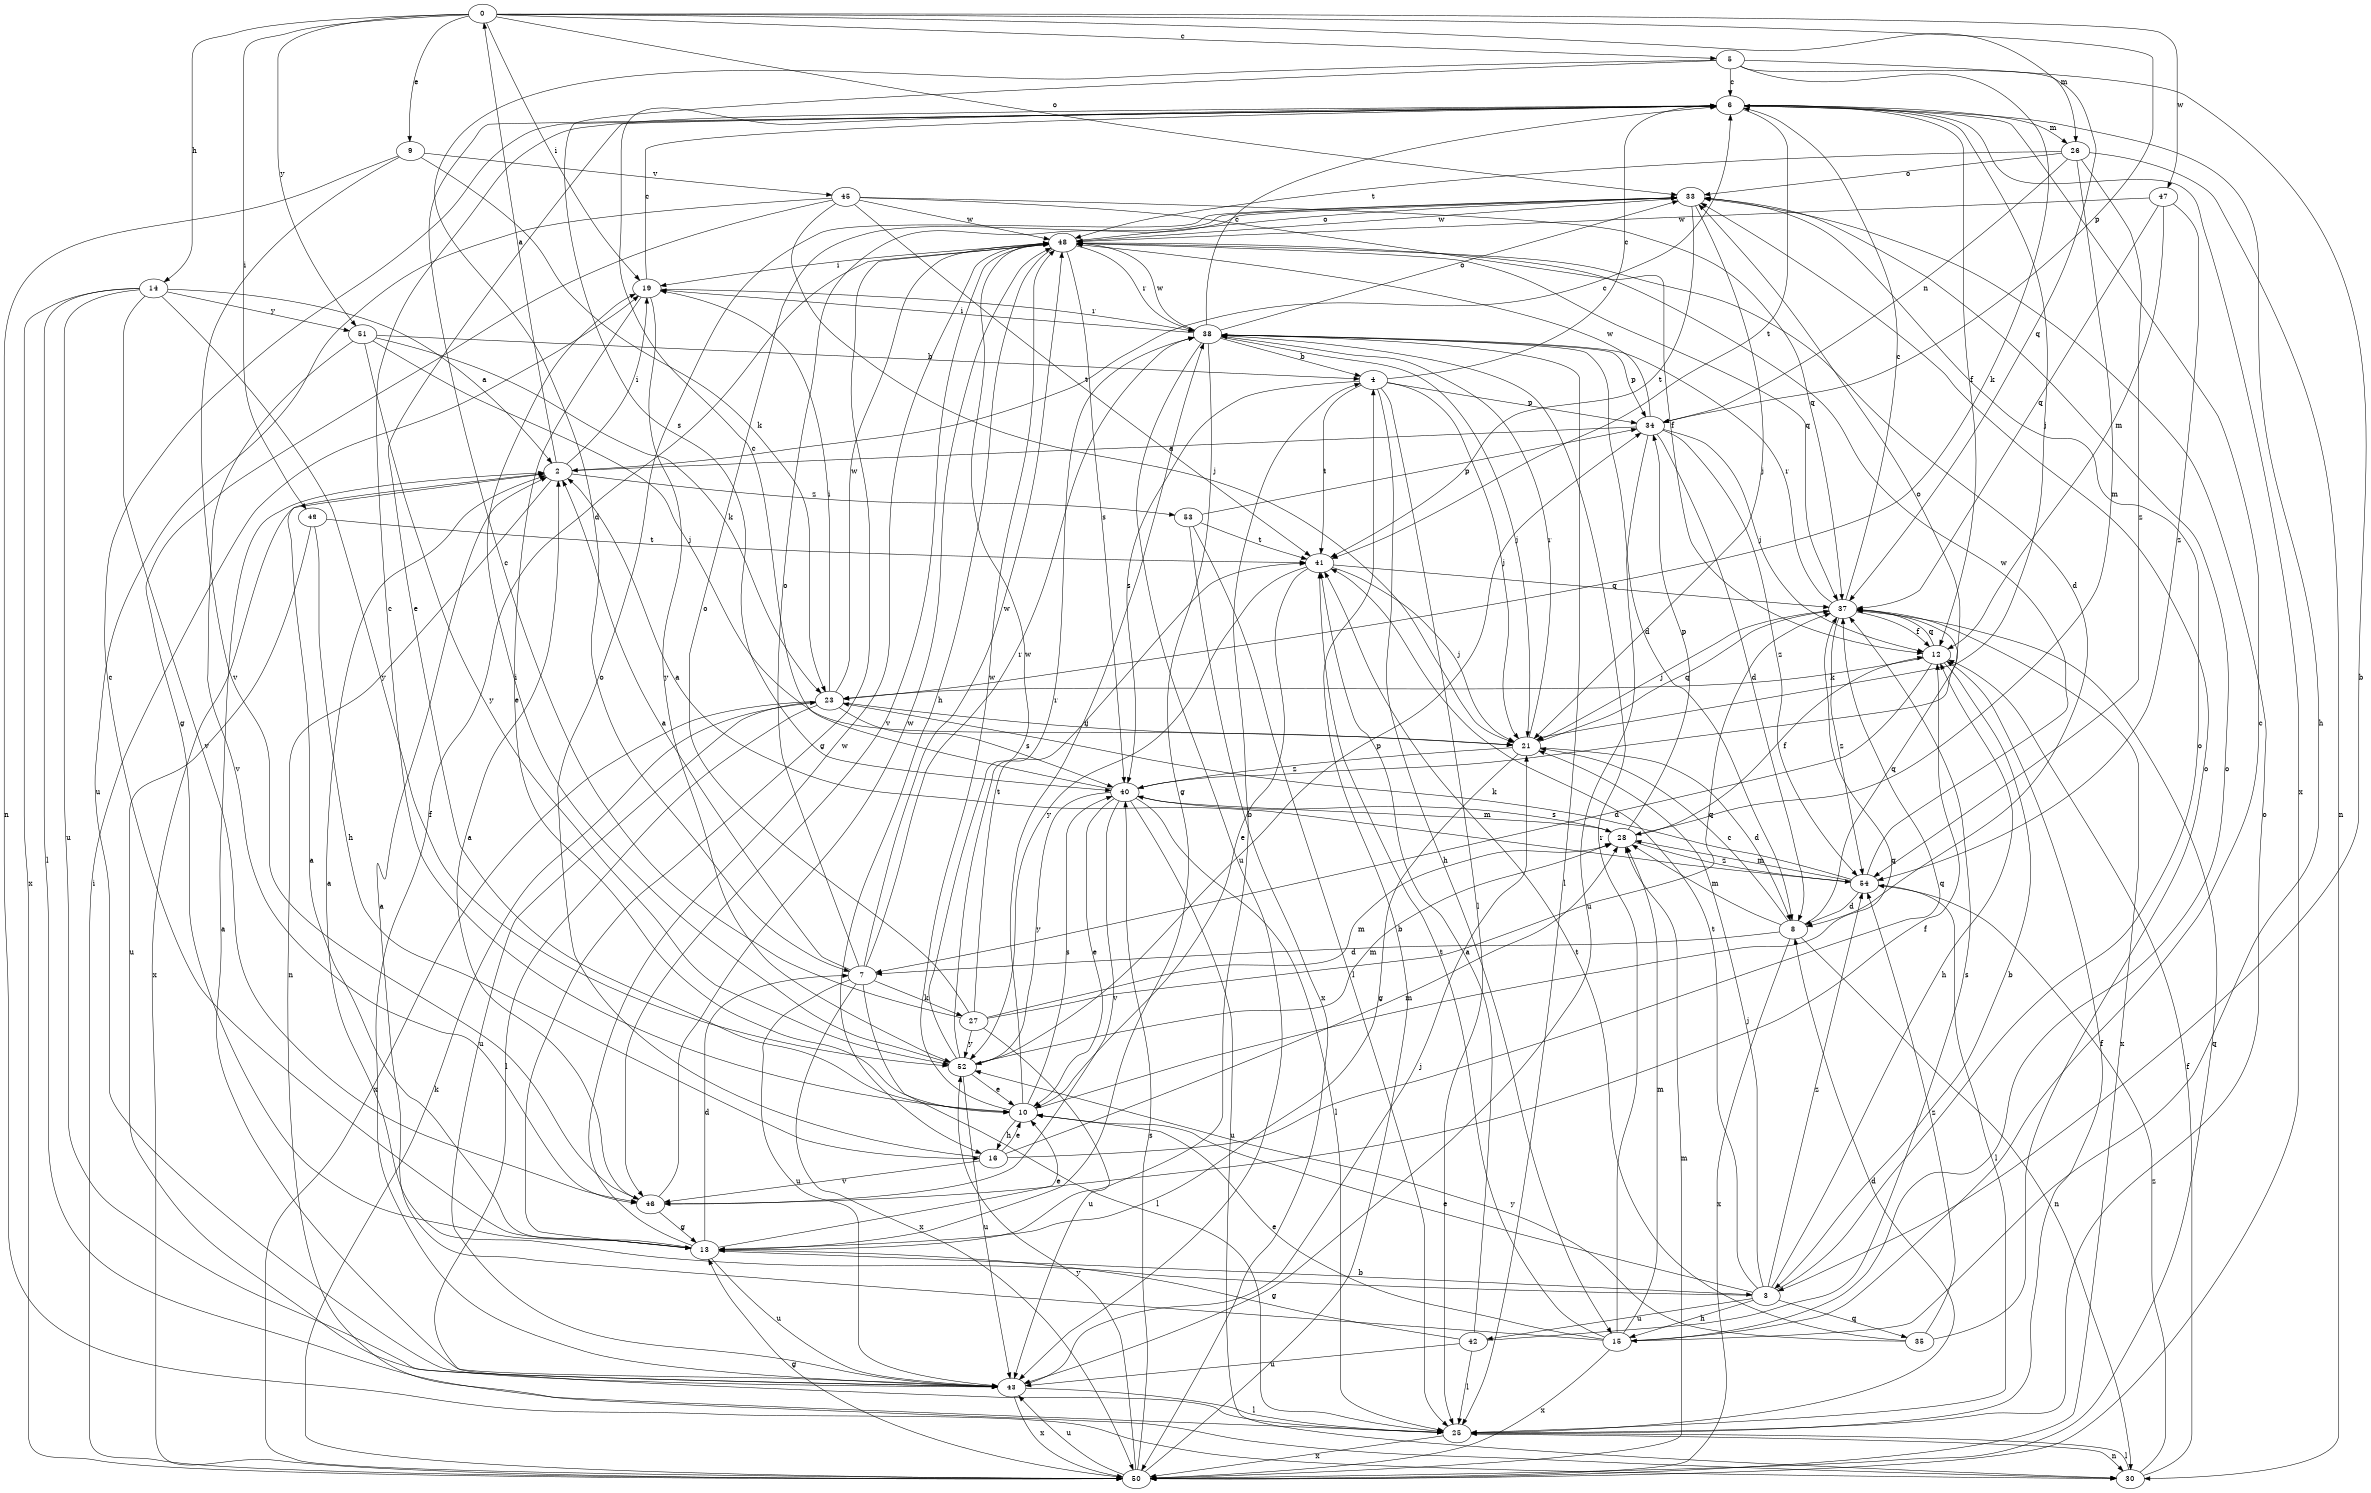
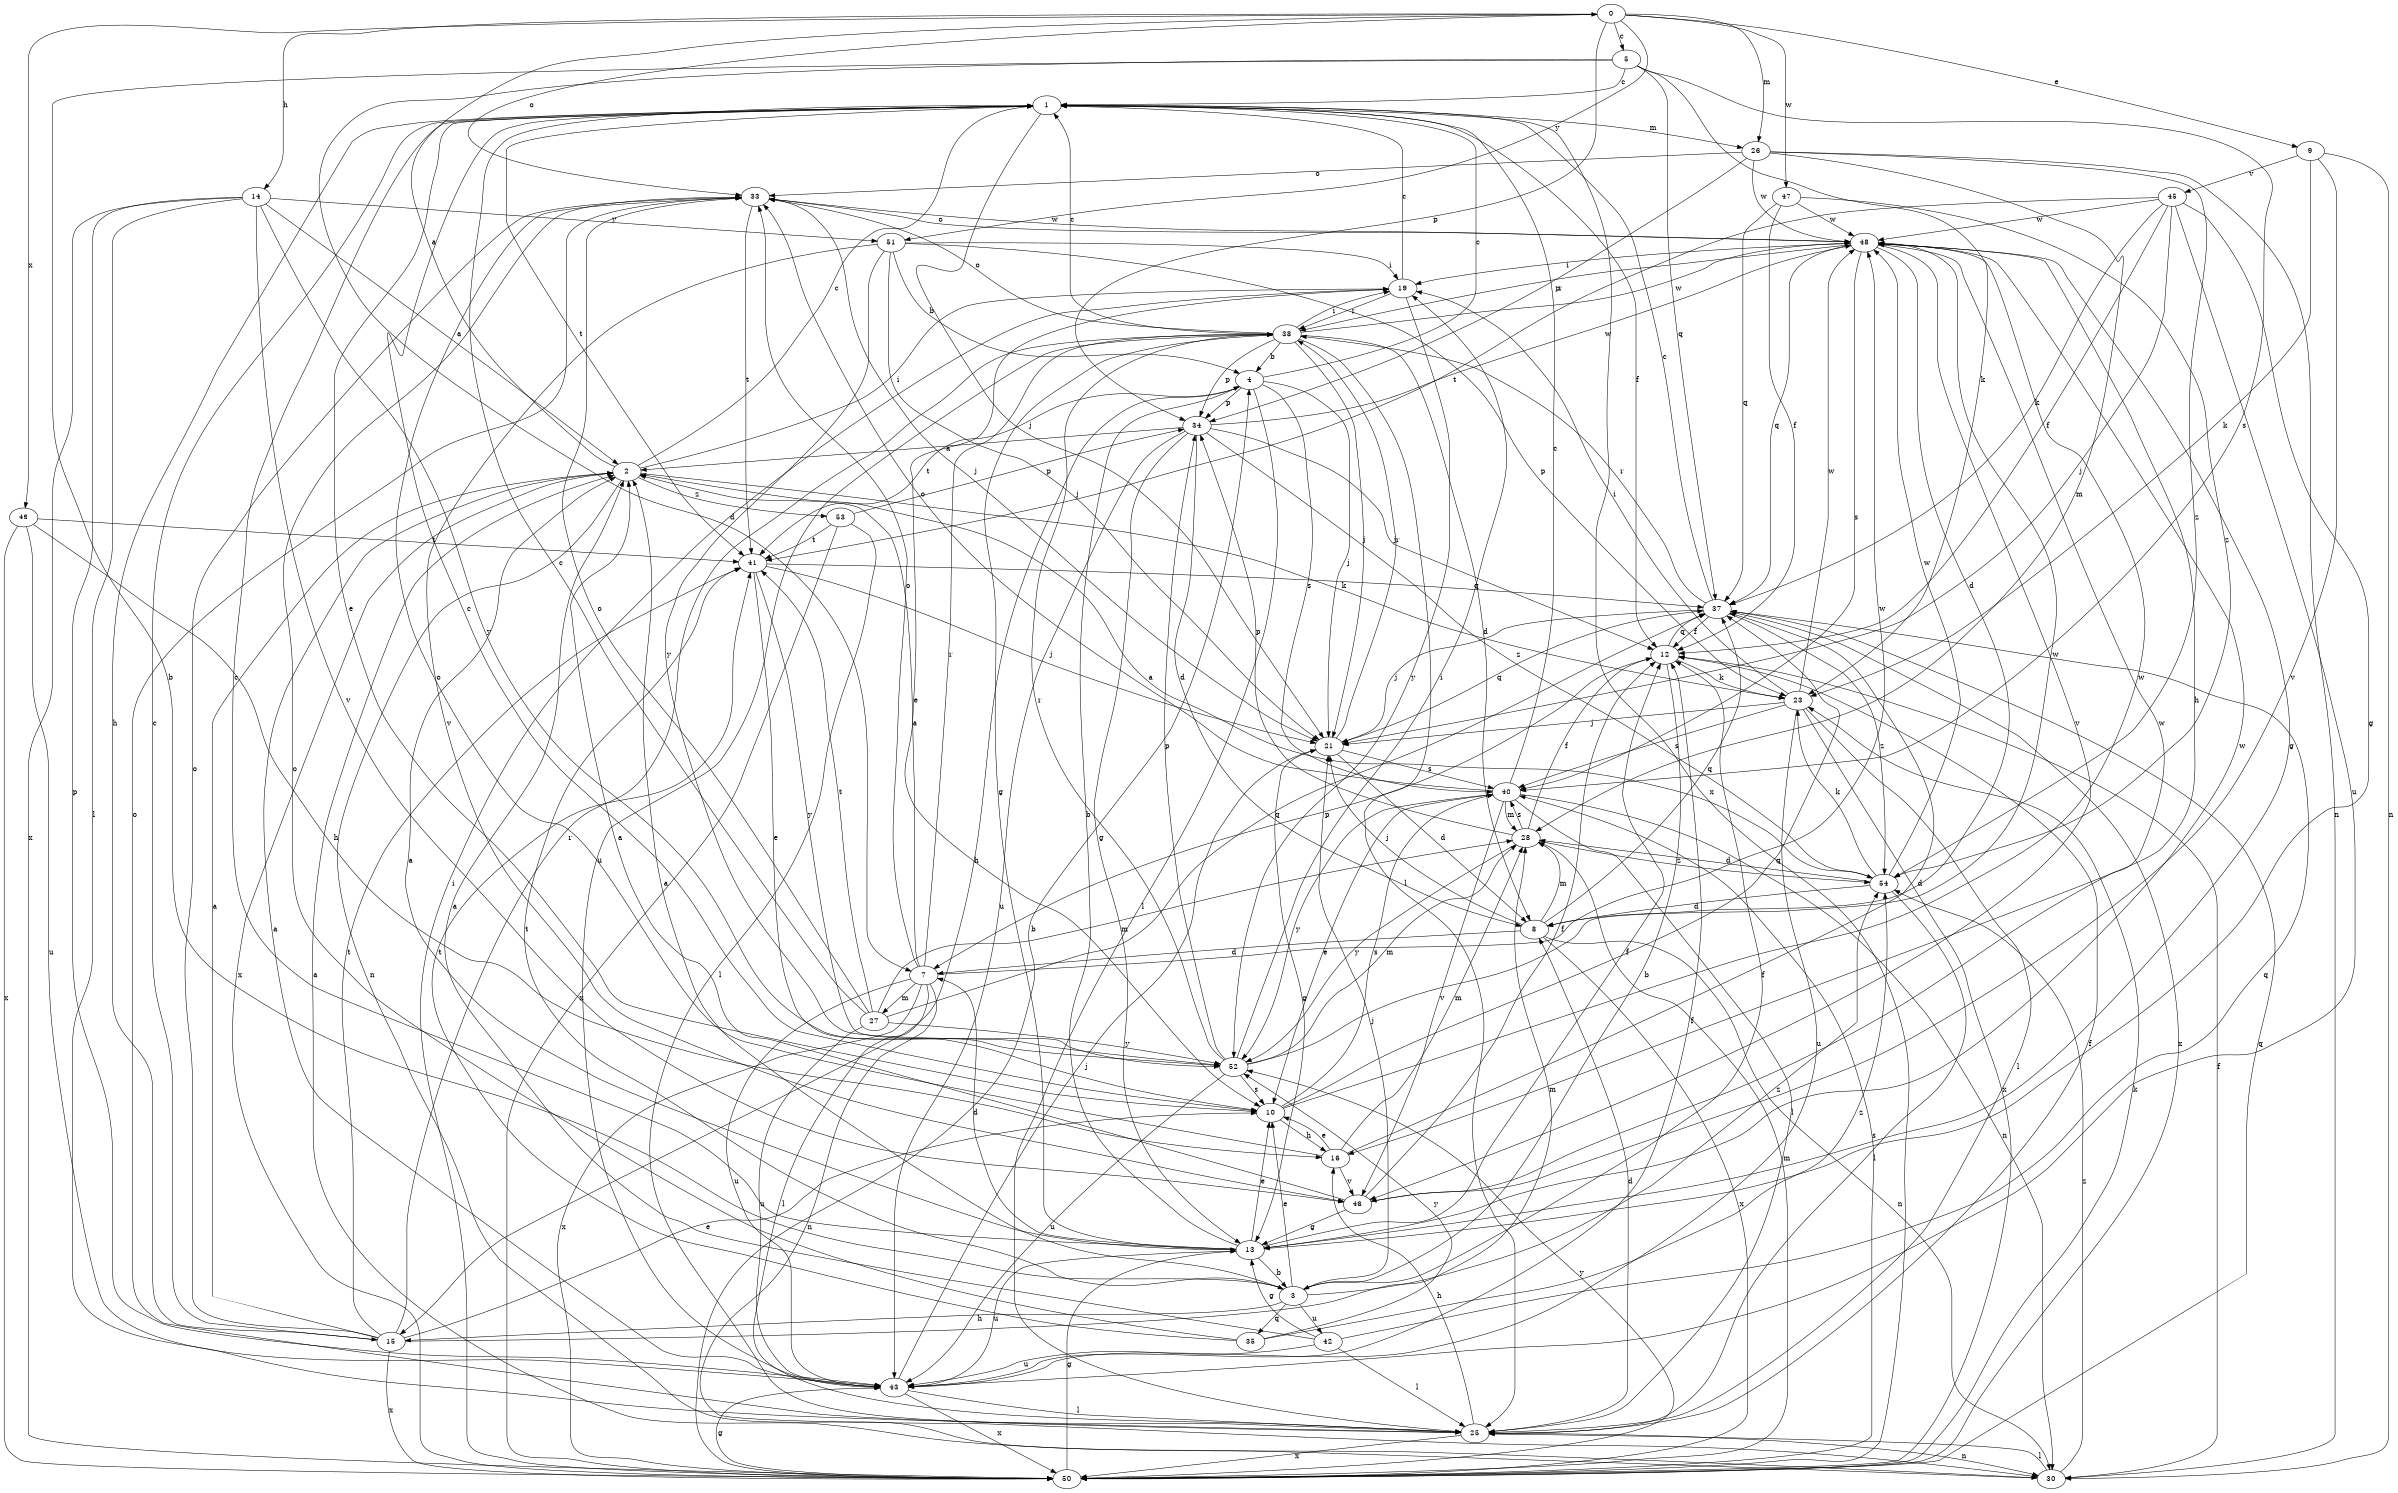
node "6": label "6" -> "1"
edge "0" -> "19": now "51" -> "19"
edge "26" -> "48": label "t" -> "w"
edge "0" -> "49": label "i" -> "x"
edge "26" -> "34": label "n" -> "p"
edge "45" -> "37": label "q" -> "k"
edge "47" -> "12": label "m" -> "f"
edge "51" -> "23": label "k" -> "p"
edge "2" -> "23": added, label "k"
edge "3" -> "33": removed, label "o"
edge "10" -> "38": removed, label "r"
edge "21" -> "40": label "z" -> "s"
edge "12" -> "7": label "d" -> "p"
edge "14" -> "43": label "u" -> "p"
edge "8" -> "21": label "c" -> "j"
edge "34" -> "13": added, label "g"
edge "54" -> "28": label "m" -> "d"
edge "16" -> "37": label "q" -> "d"
edge "43" -> "48": now "43" -> "12"
edge "28" -> "52": added, label "y"
edge "42" -> "41": now "42" -> "2"
edge "3" -> "12": label "h" -> "f"
edge "42" -> "37": label "s" -> "q"
edge "7" -> "27": label "k" -> "m"
edge "13" -> "12": added, label "f"
edge "52" -> "10": label "e" -> "s"
edge "40" -> "30": label "u" -> "n"
edge "25" -> "16": added, label "h"
edge "30" -> "2": added, label "a"
edge "7" -> "30": added, label "n"
edge "50" -> "43": label "u" -> "g"
edge "49" -> "50": added, label "x"
